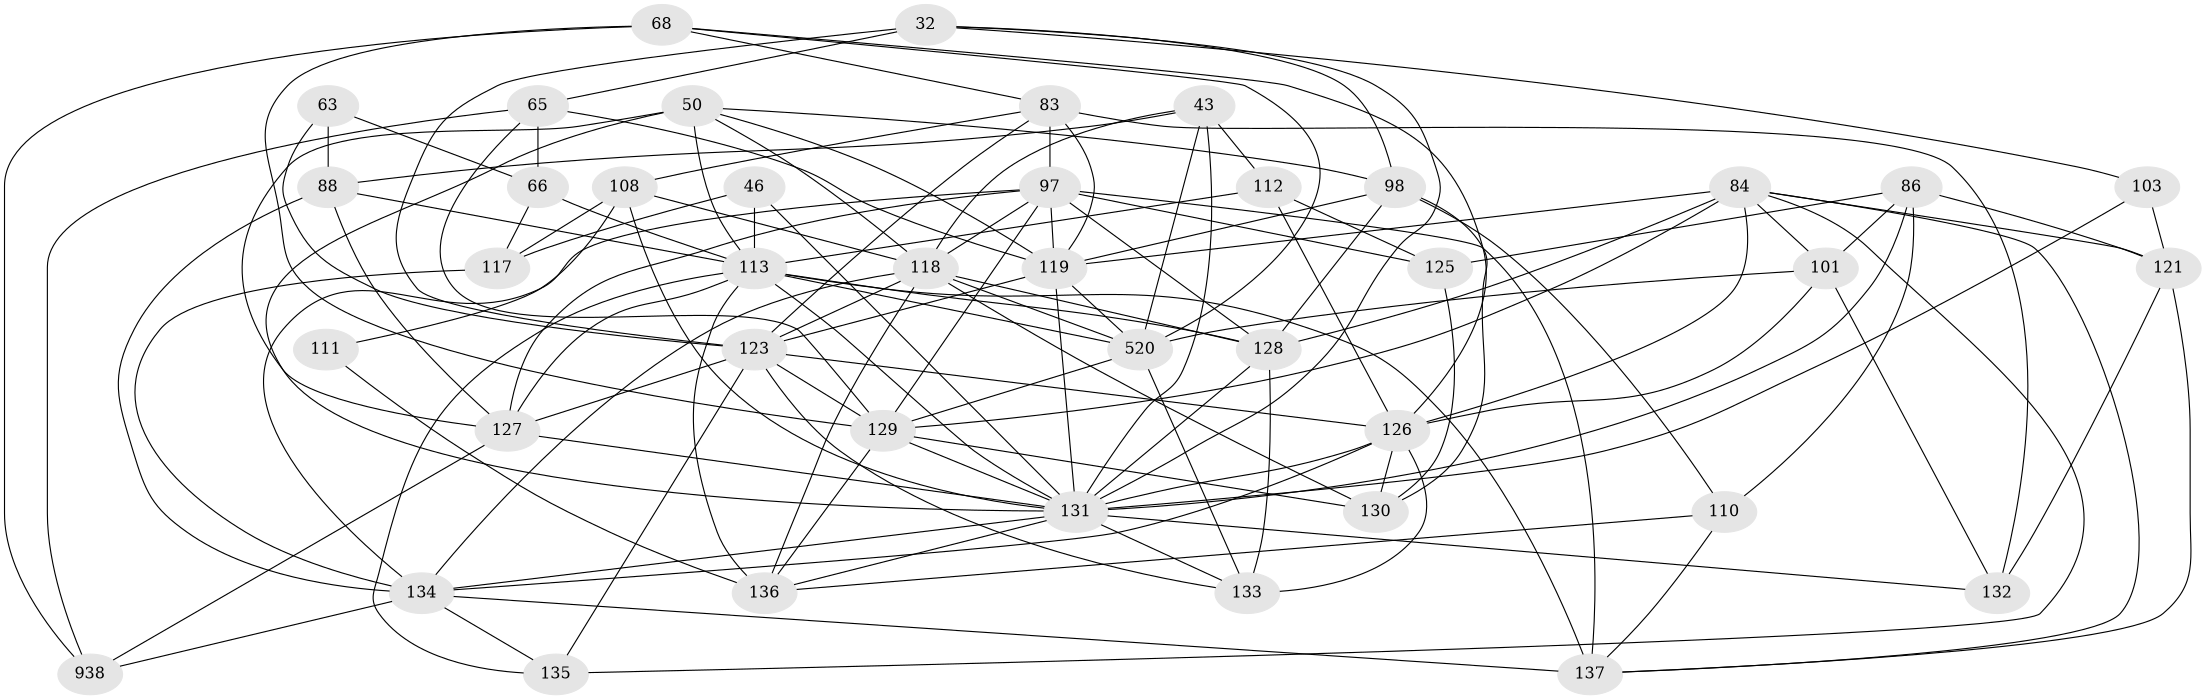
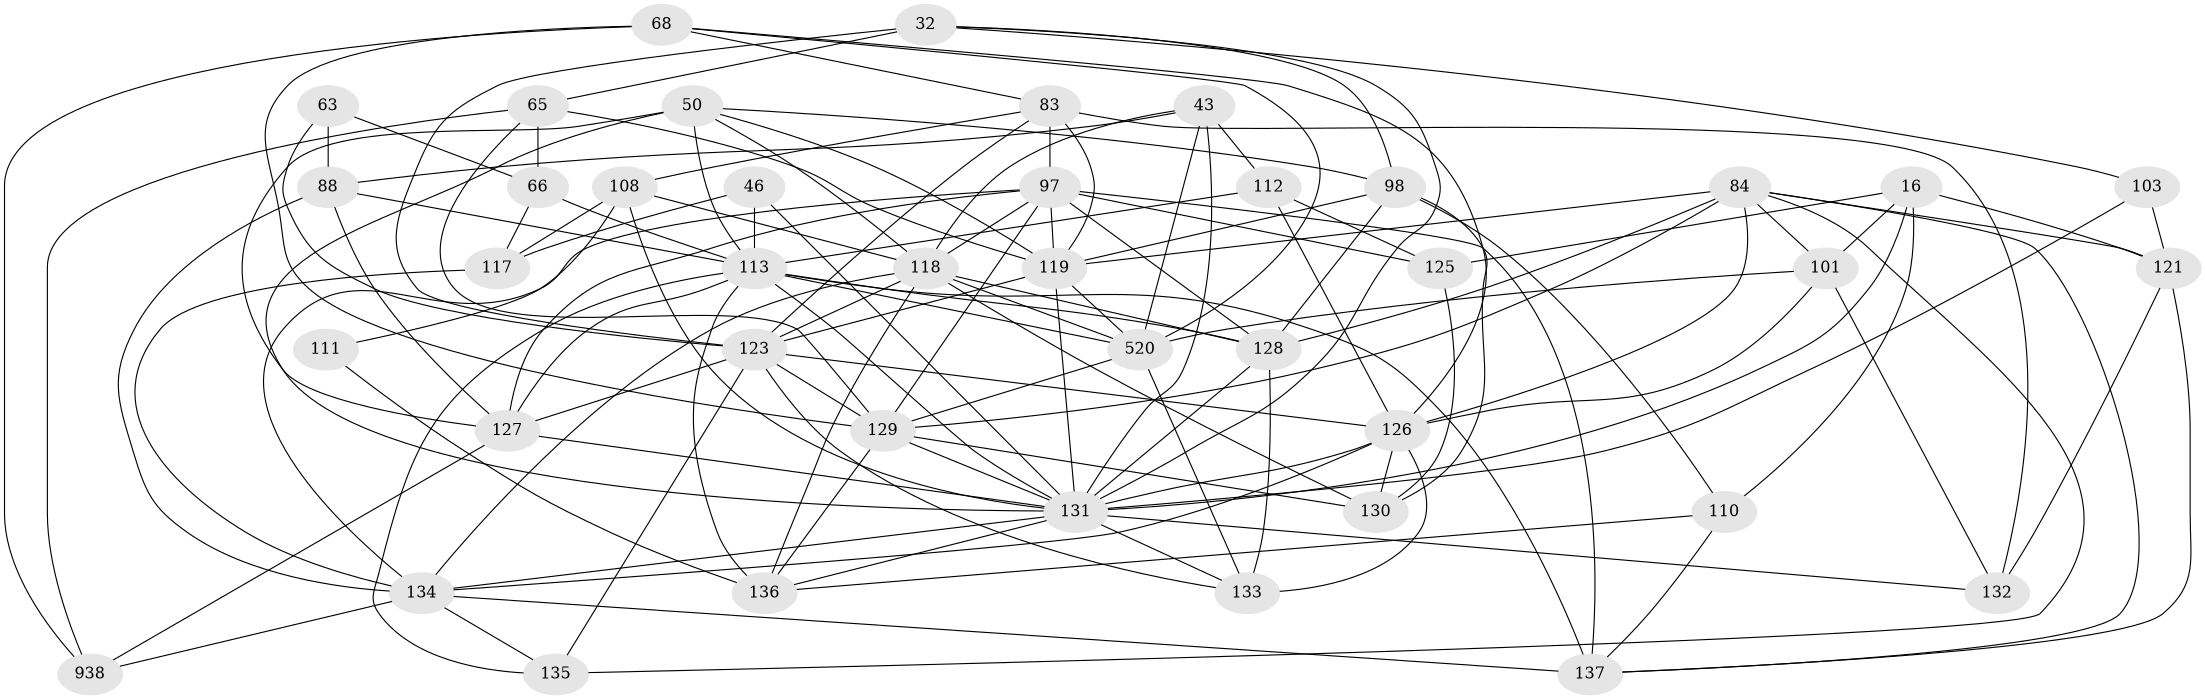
node "86": label "86" -> "16"
